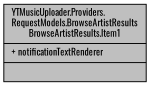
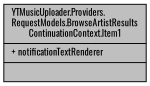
node "YTMusicUploader.Providers.": text "BrowseArtistResults.Item1" -> "ContinuationContext.Item1"
